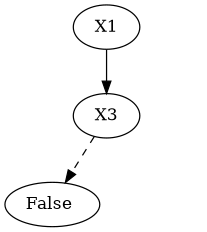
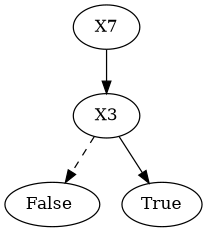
node "X1": label "X1" -> "X7"
node "True": added
